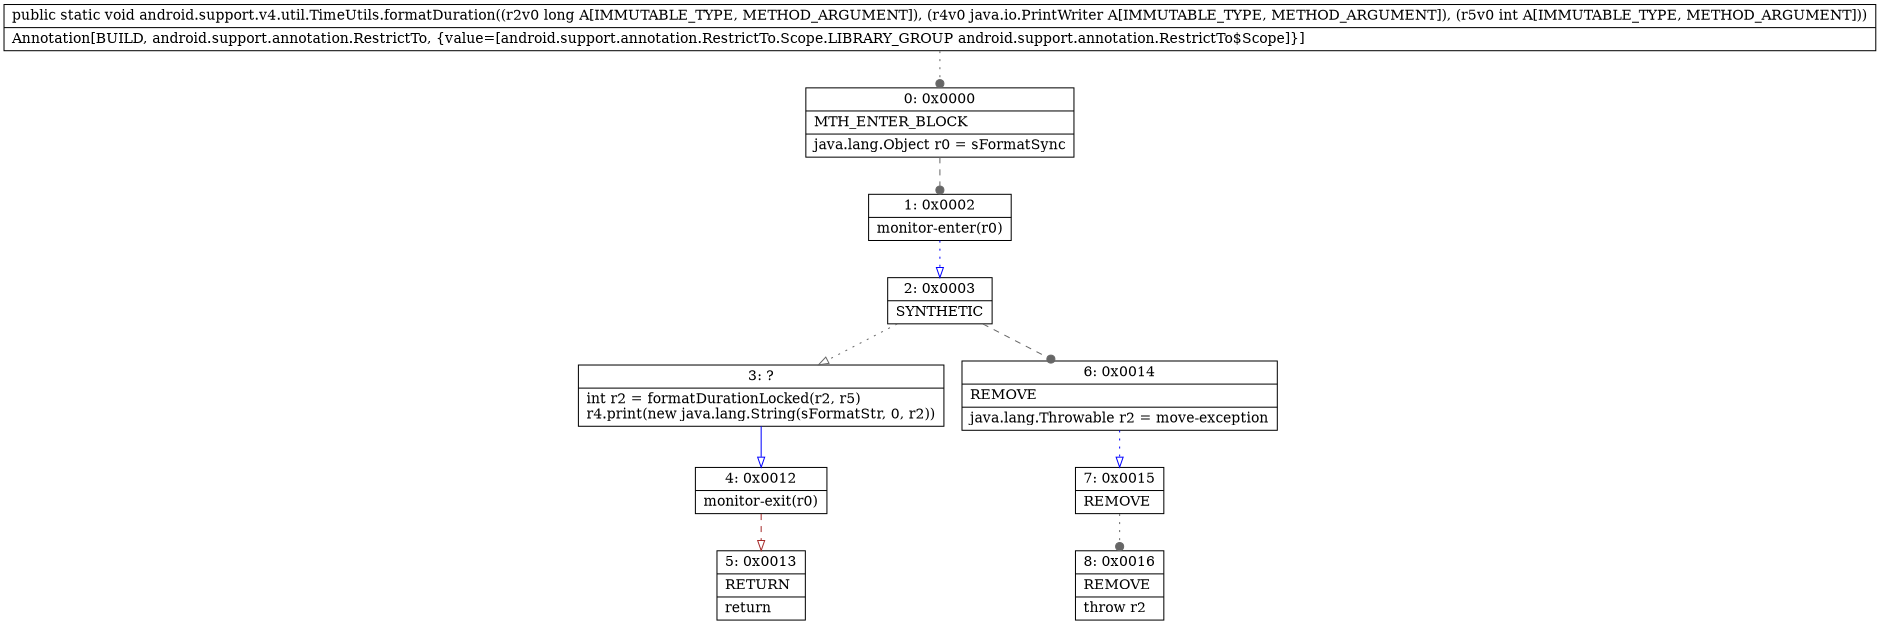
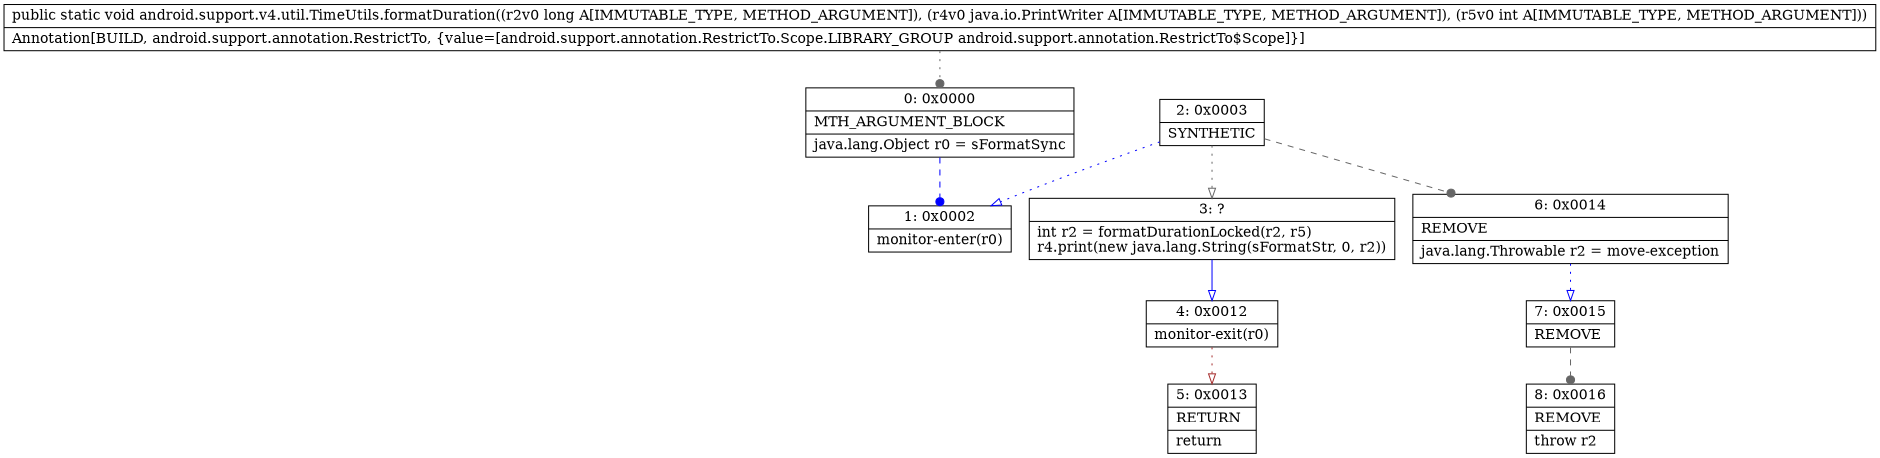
node "0: 0x0000": text "MTH_ENTER_BLOCK" -> "MTH_ARGUMENT_BLOCK"
edge "0: 0x0000" -> "1: 0x0002": color gray40 -> blue
edge "1: 0x0002" -> "2: 0x0003": reversed
edge "4: 0x0012" -> "5: 0x0013": style dashed -> dotted
edge "7: 0x0015" -> "8: 0x0016": style dotted -> dashed
